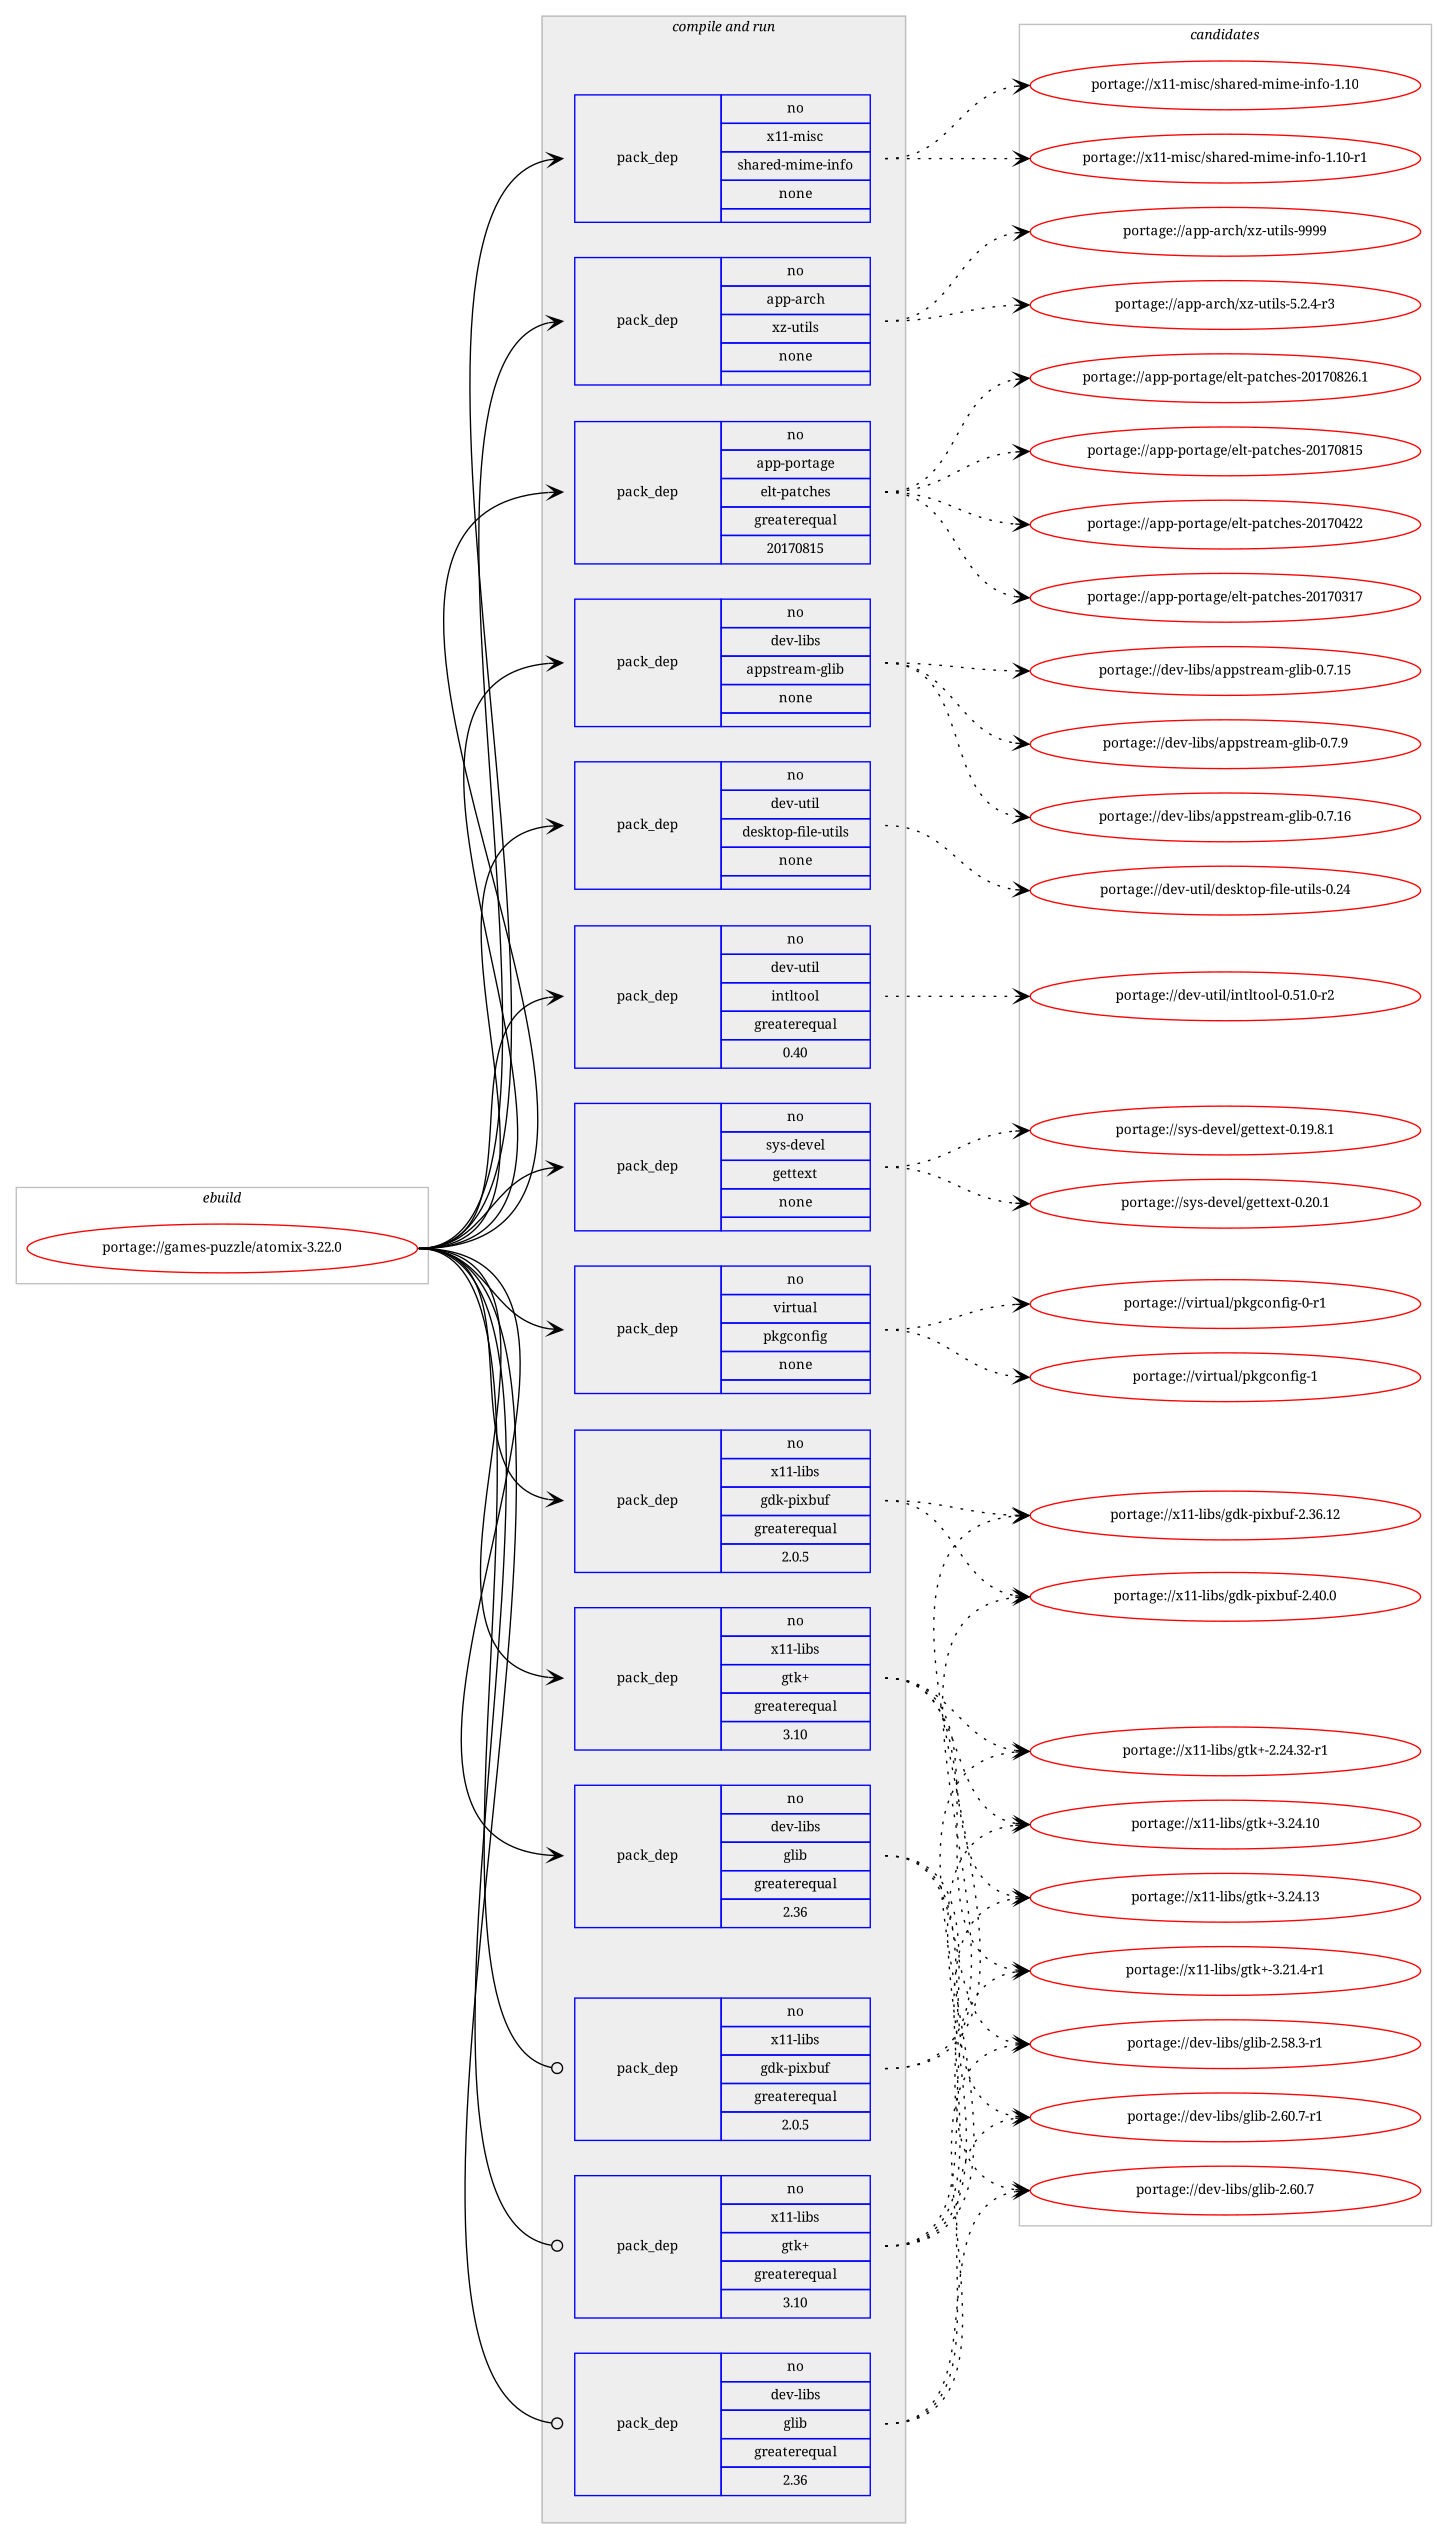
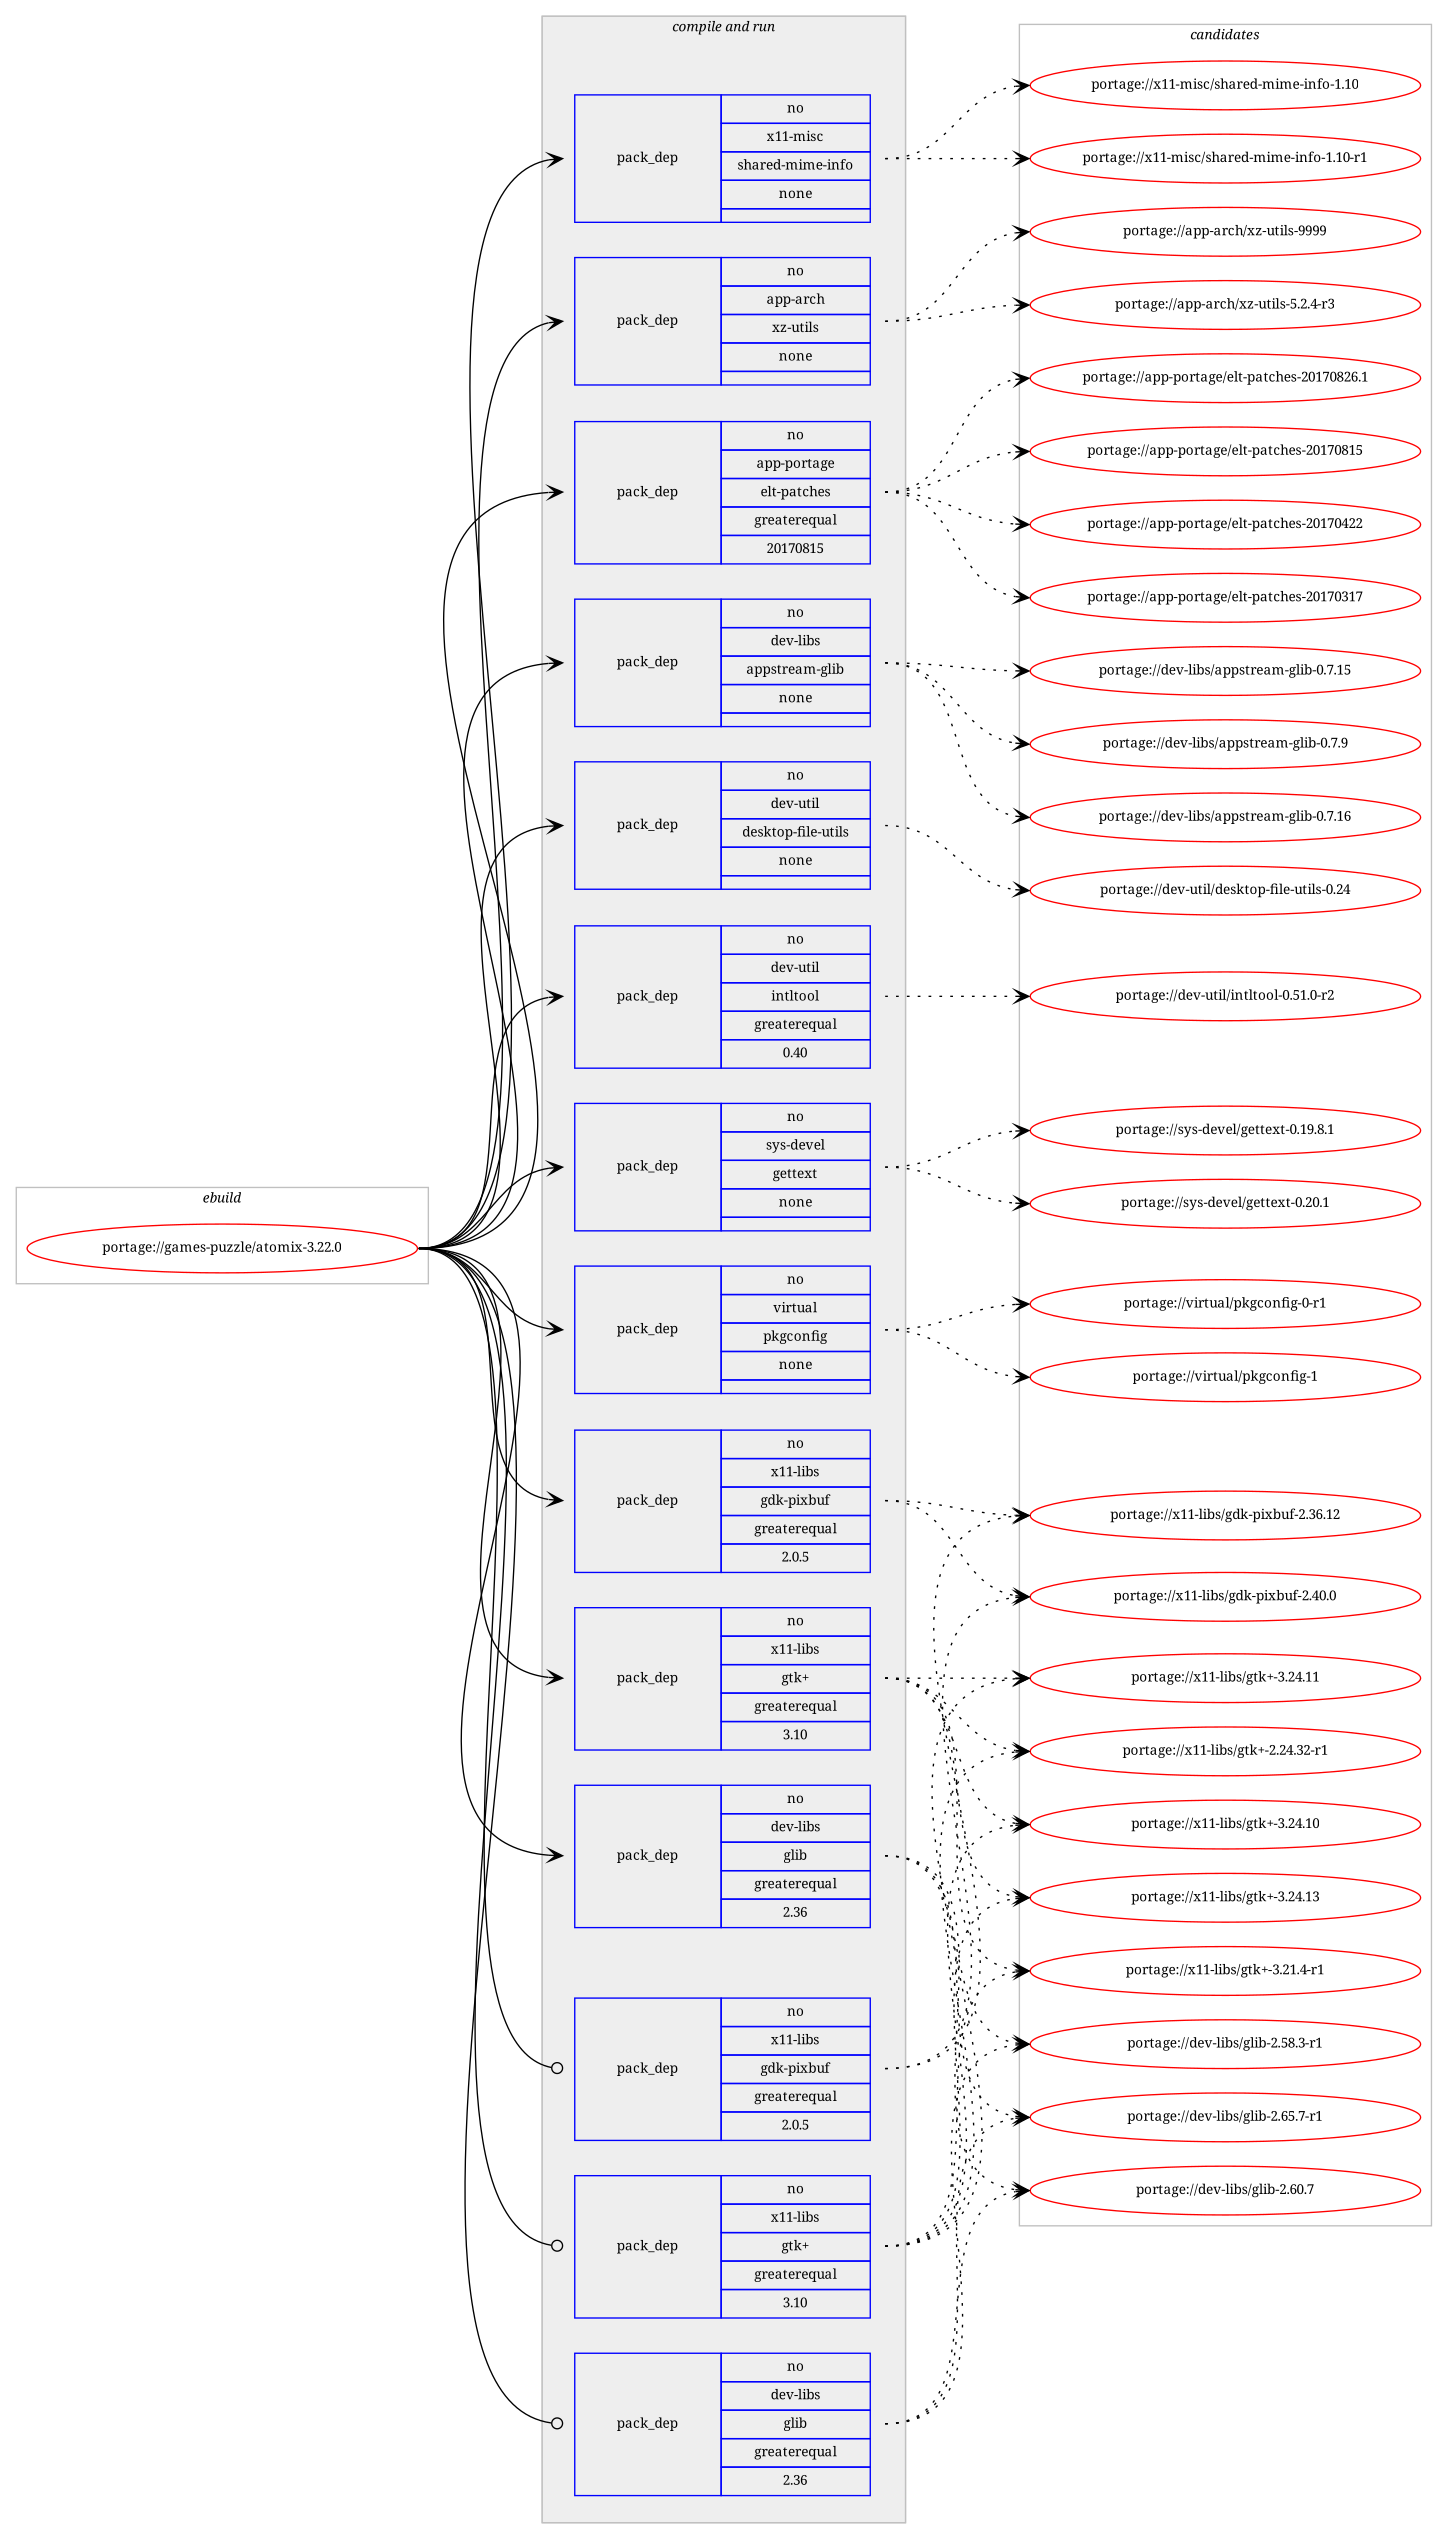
node "portage://x11-libs/gtk+-3.24.11": added
node "portage://dev-libs/glib-2.60.7-r1": label "portage://dev-libs/glib-2.60.7-r1" -> "portage://dev-libs/glib-2.65.7-r1"
